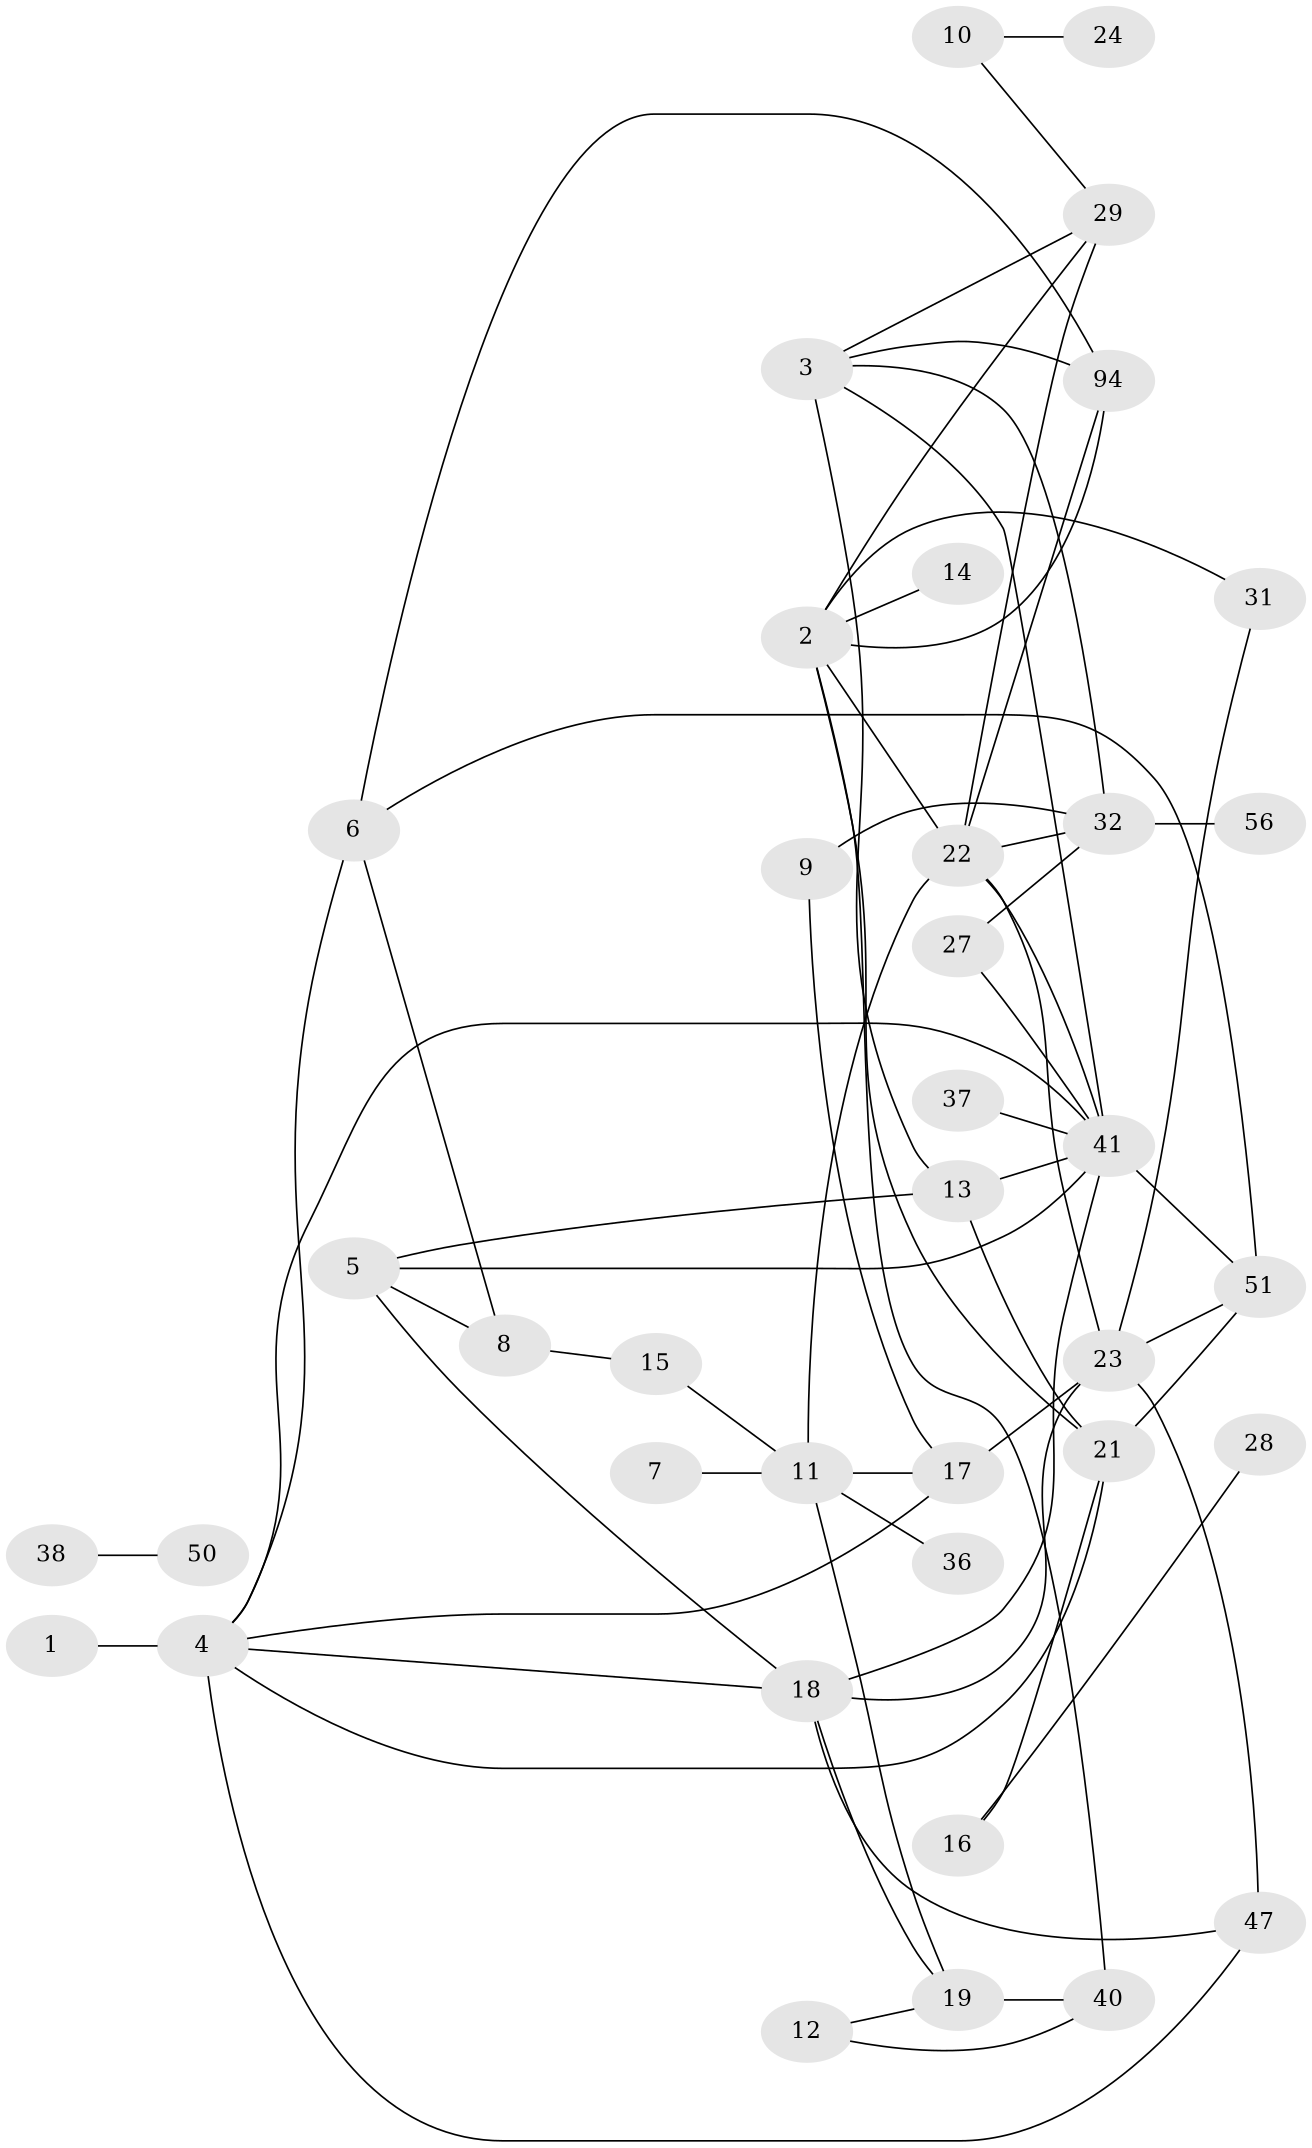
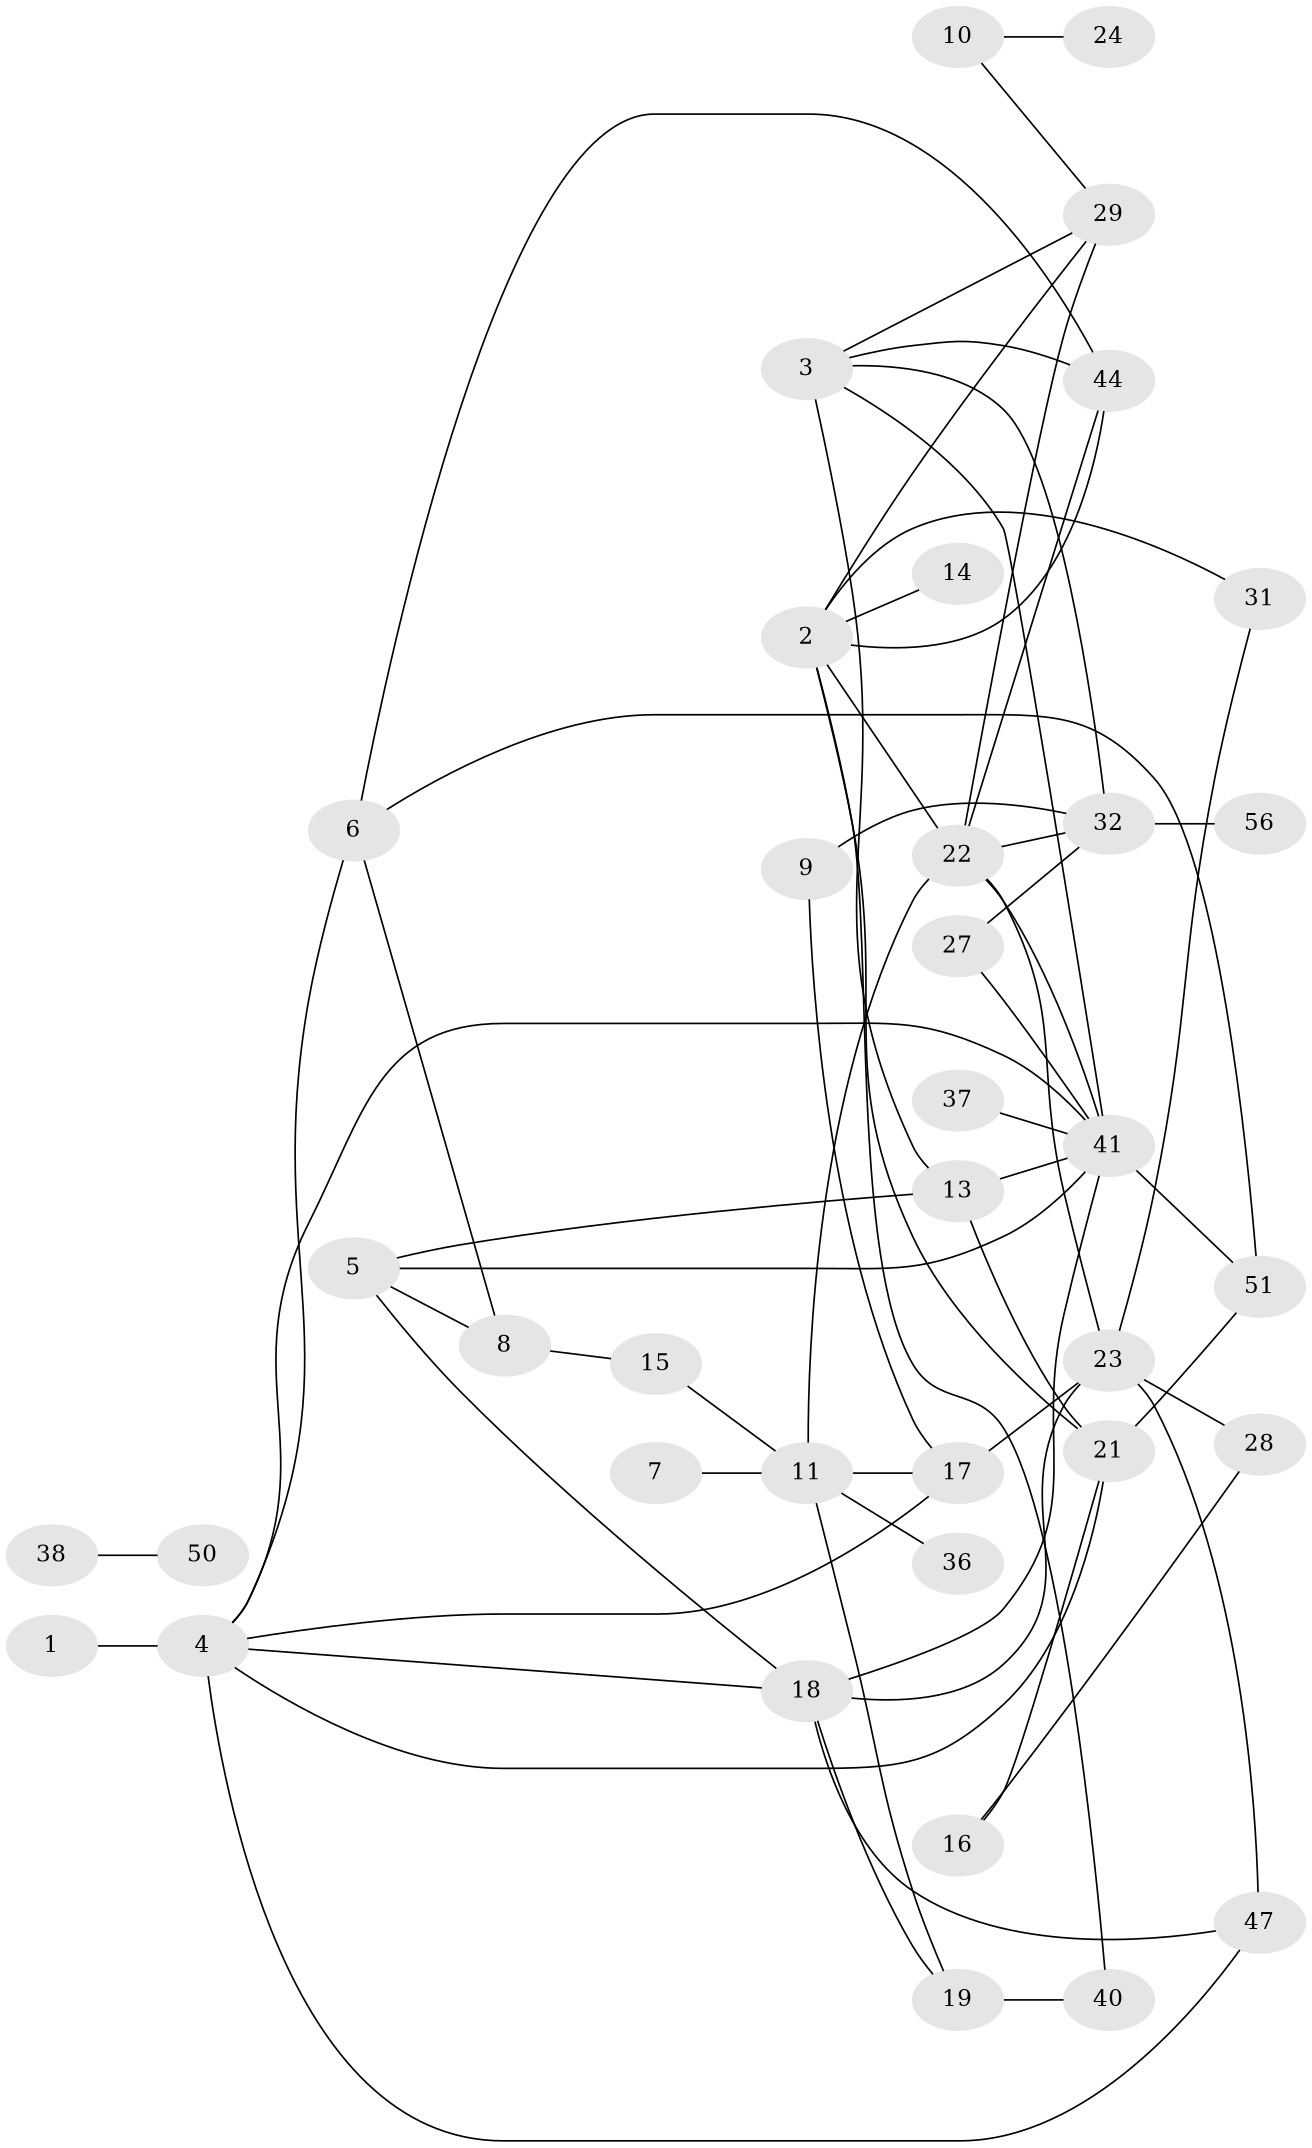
node "94": label "94" -> "44"
edge "51" -- "23": now "28" -- "23"
node "12": removed
